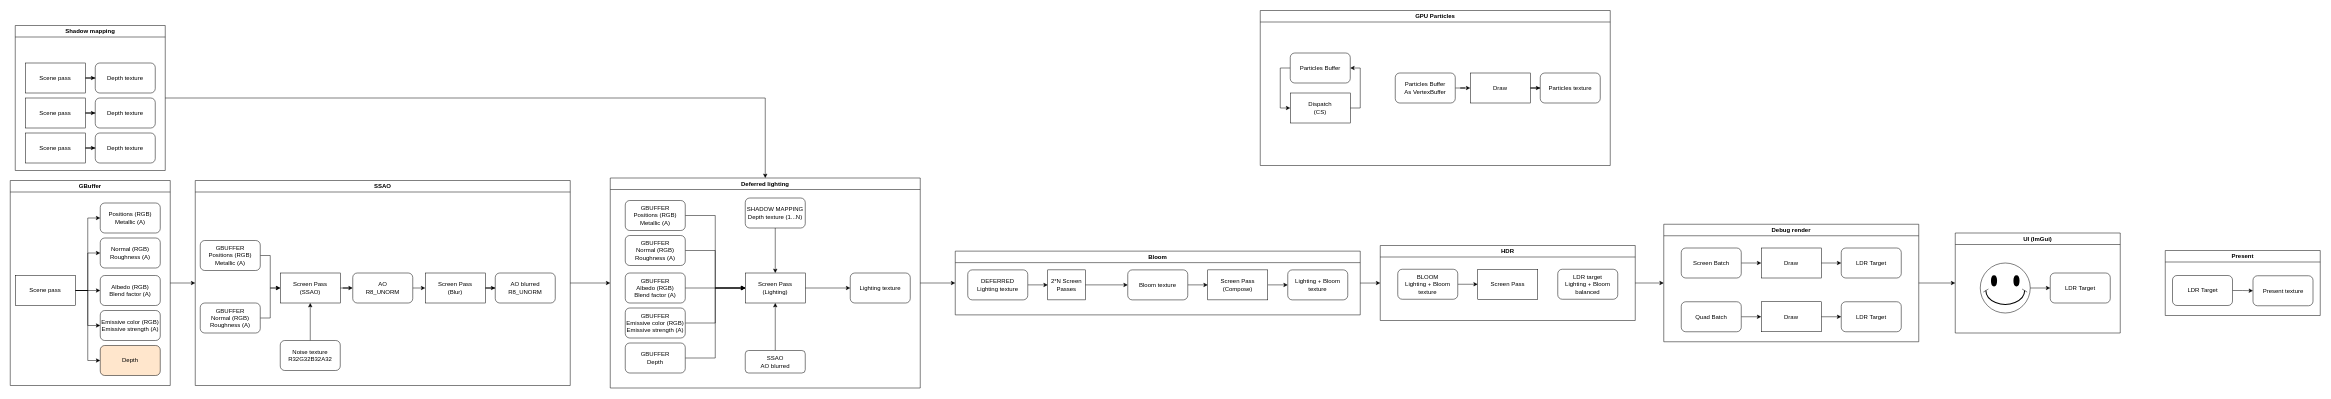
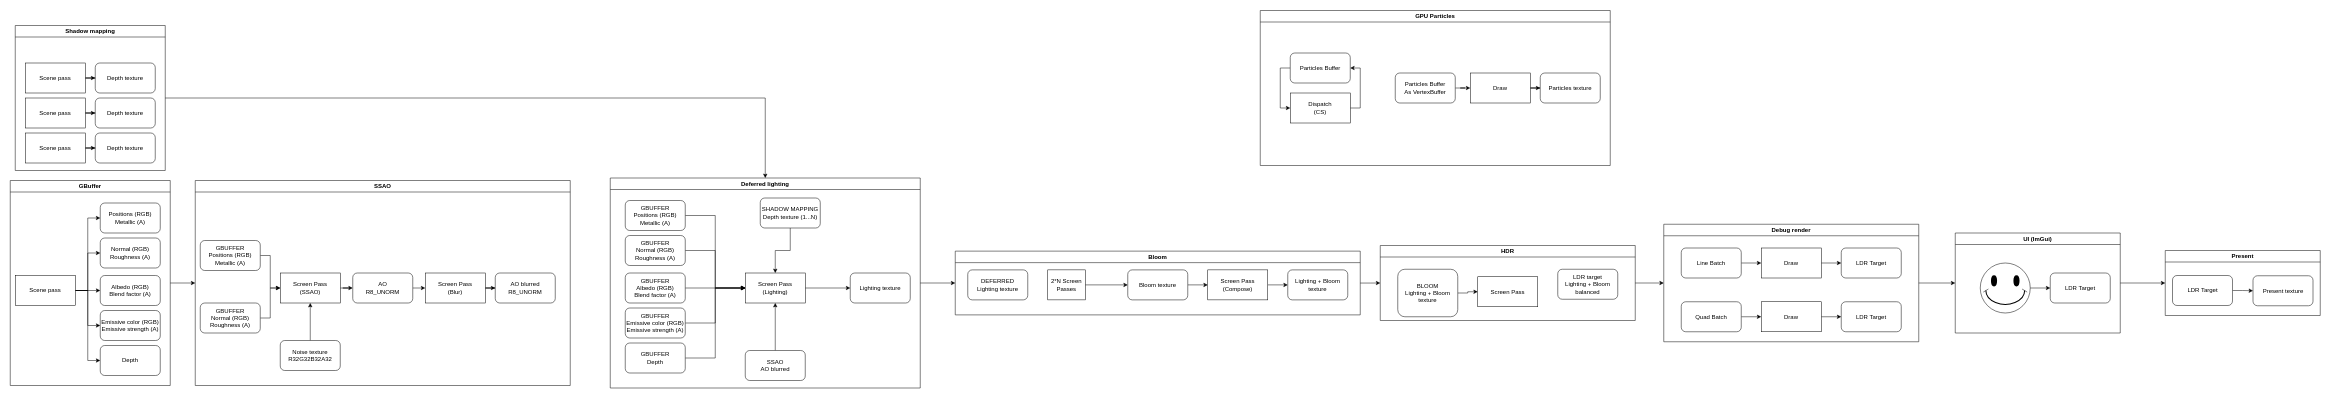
node "SHADOW MAPPING Depth texture (1...N)": moved (775, 213) -> (790, 213)
node "Screen Batch": label "Screen Batch" -> "Line Batch"
edge "SSAO" -> "Deferred lighting": removed
edge "UI (ImGui)" -> "Present": added
node "BLOOM Lighting + Bloom texture": size 60x30 -> 60x48
node "Screen Pass": moved (1508, 284) -> (1508, 292)
edge "DEFERRED Lighting texture" -> "2*N Screen Passes": removed
node "Depth": fillcolor #ffe6cc -> #ffffff
node "SSAO AO blurred": size 60x23 -> 60x30
